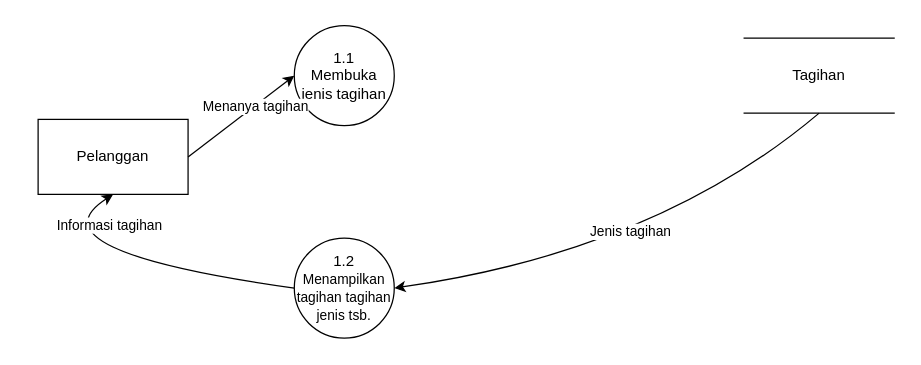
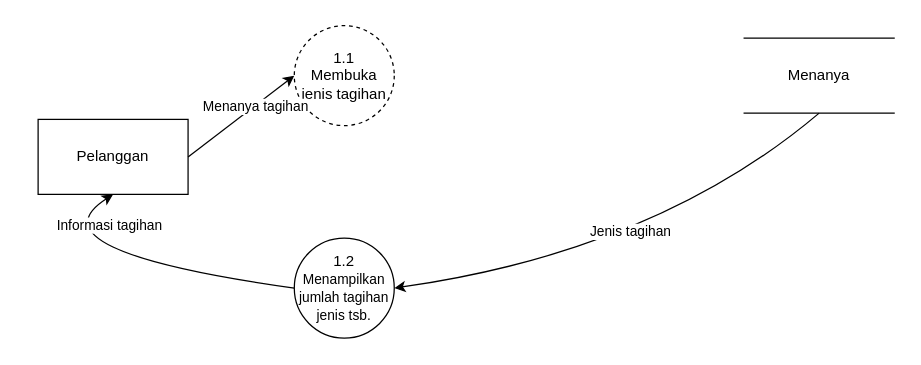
node "1.1 Membuka jenis tagihan": style solid -> dashed
node "Tagihan": label "Tagihan" -> "Menanya"
node "1.2 Menampilkan tagihan tagihanjenis tsb.": label "1.2 Menampilkan tagihan tagihanjenis tsb." -> "1.2 Menampilkan jumlah tagihanjenis tsb."
